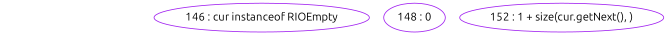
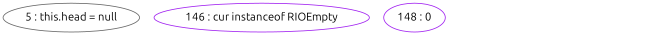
node "5 : this.head = null": added
node "152 : 1 + size(cur.getNext(), )": removed
